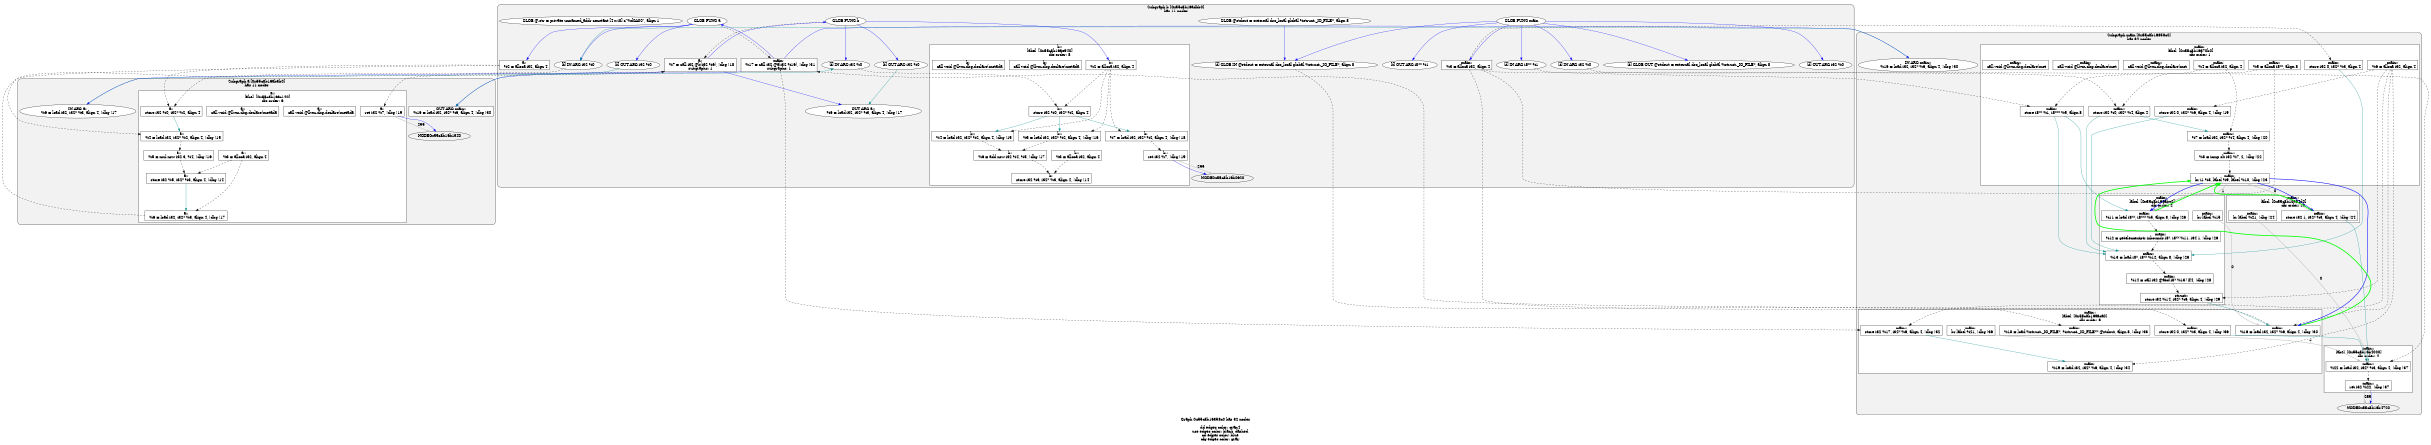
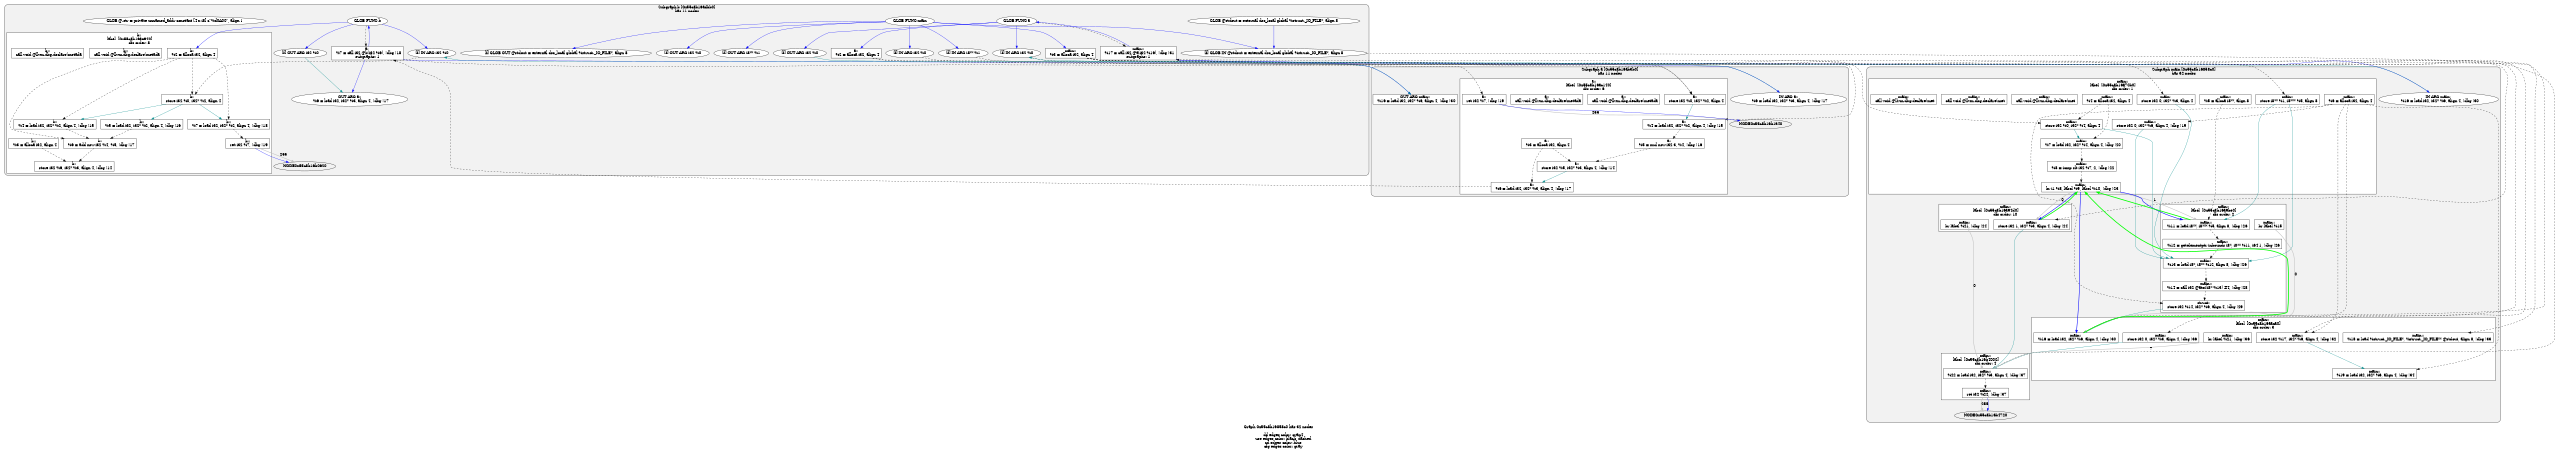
edge "main:: %5 = alloca i8**, align 8" -> "main:: store i8** %1, i8*** %5, align 8": removed
edge "b:: %2 = alloca i32, align 4" -> "b:: %5 = load i32, i32* %2, align 4, !dbg !16": now "b:: %2 = alloca i32, align 4" -> "b:: %6 = add nsw i32 %4, %5, !dbg !17"
